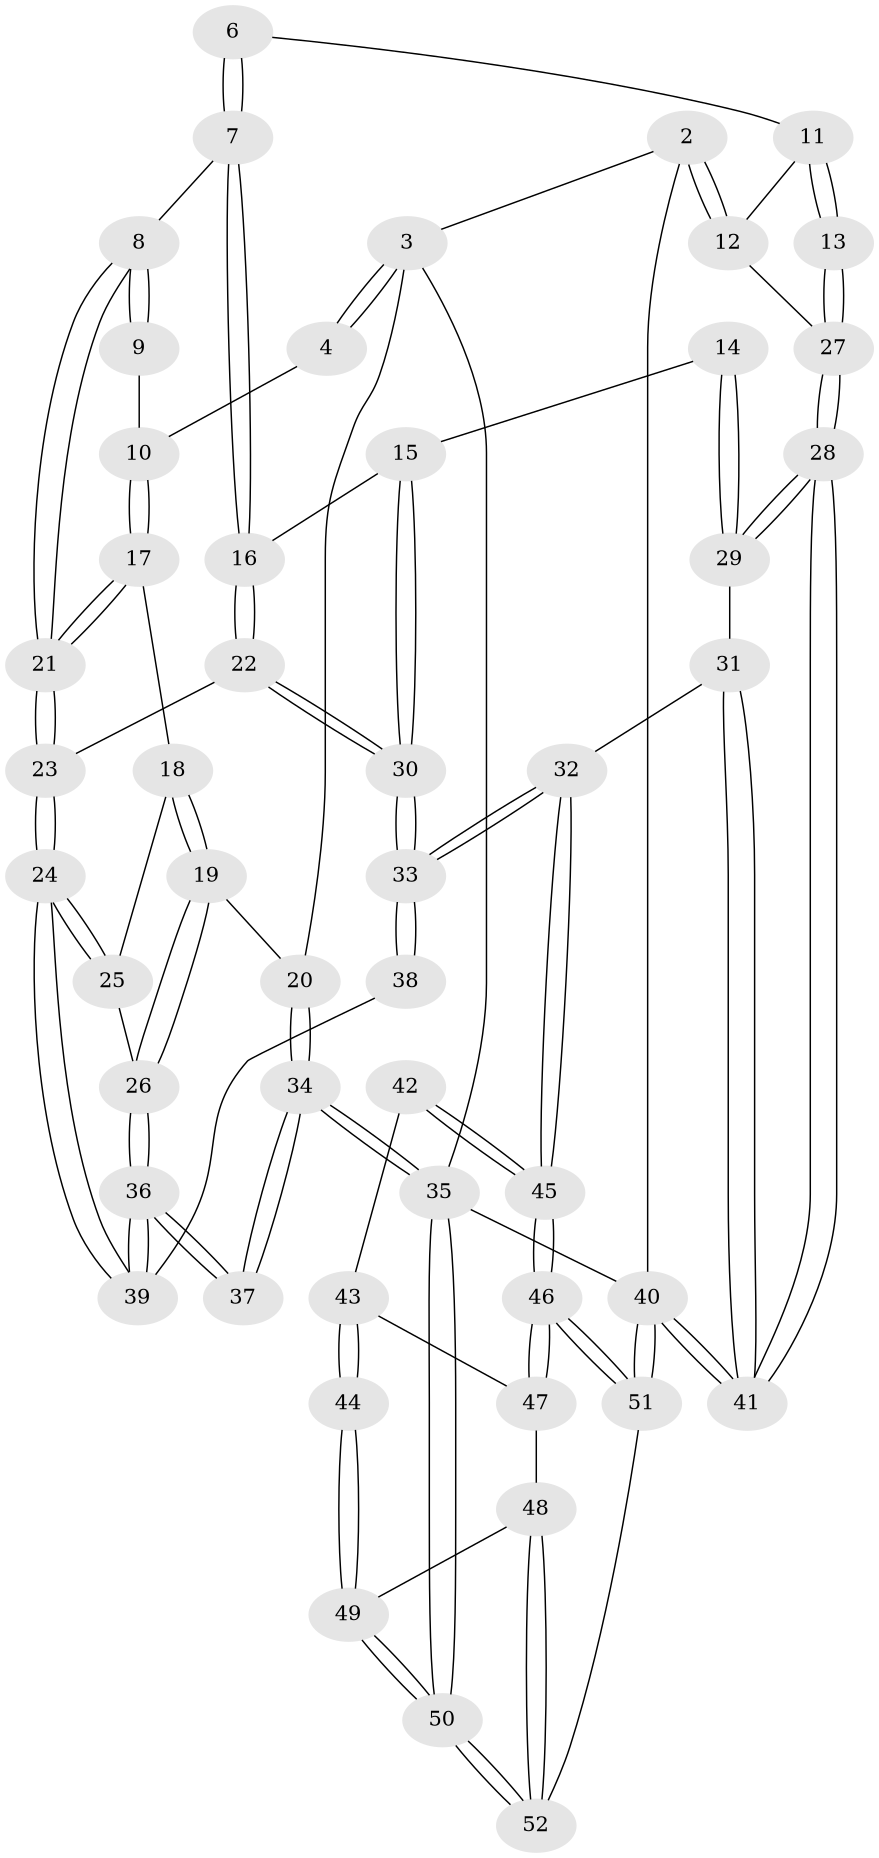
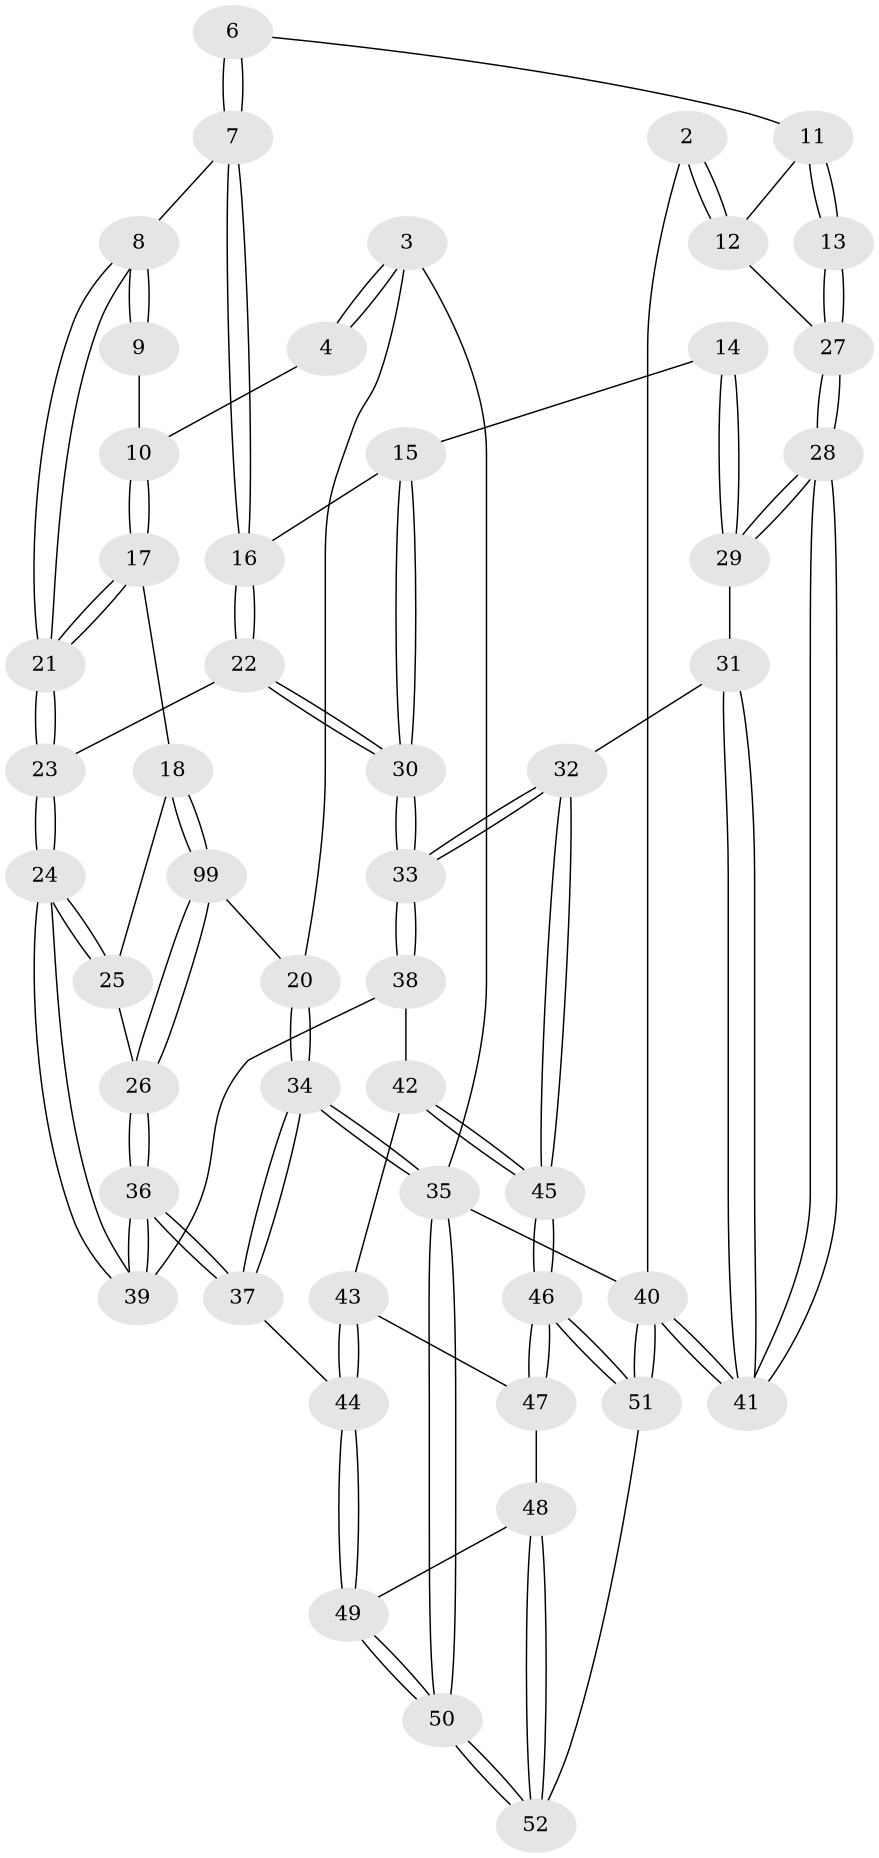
edge "2" -- "3": removed
node "19": label "19" -> "99"
edge "38" -- "42": added
edge "37" -- "44": added
